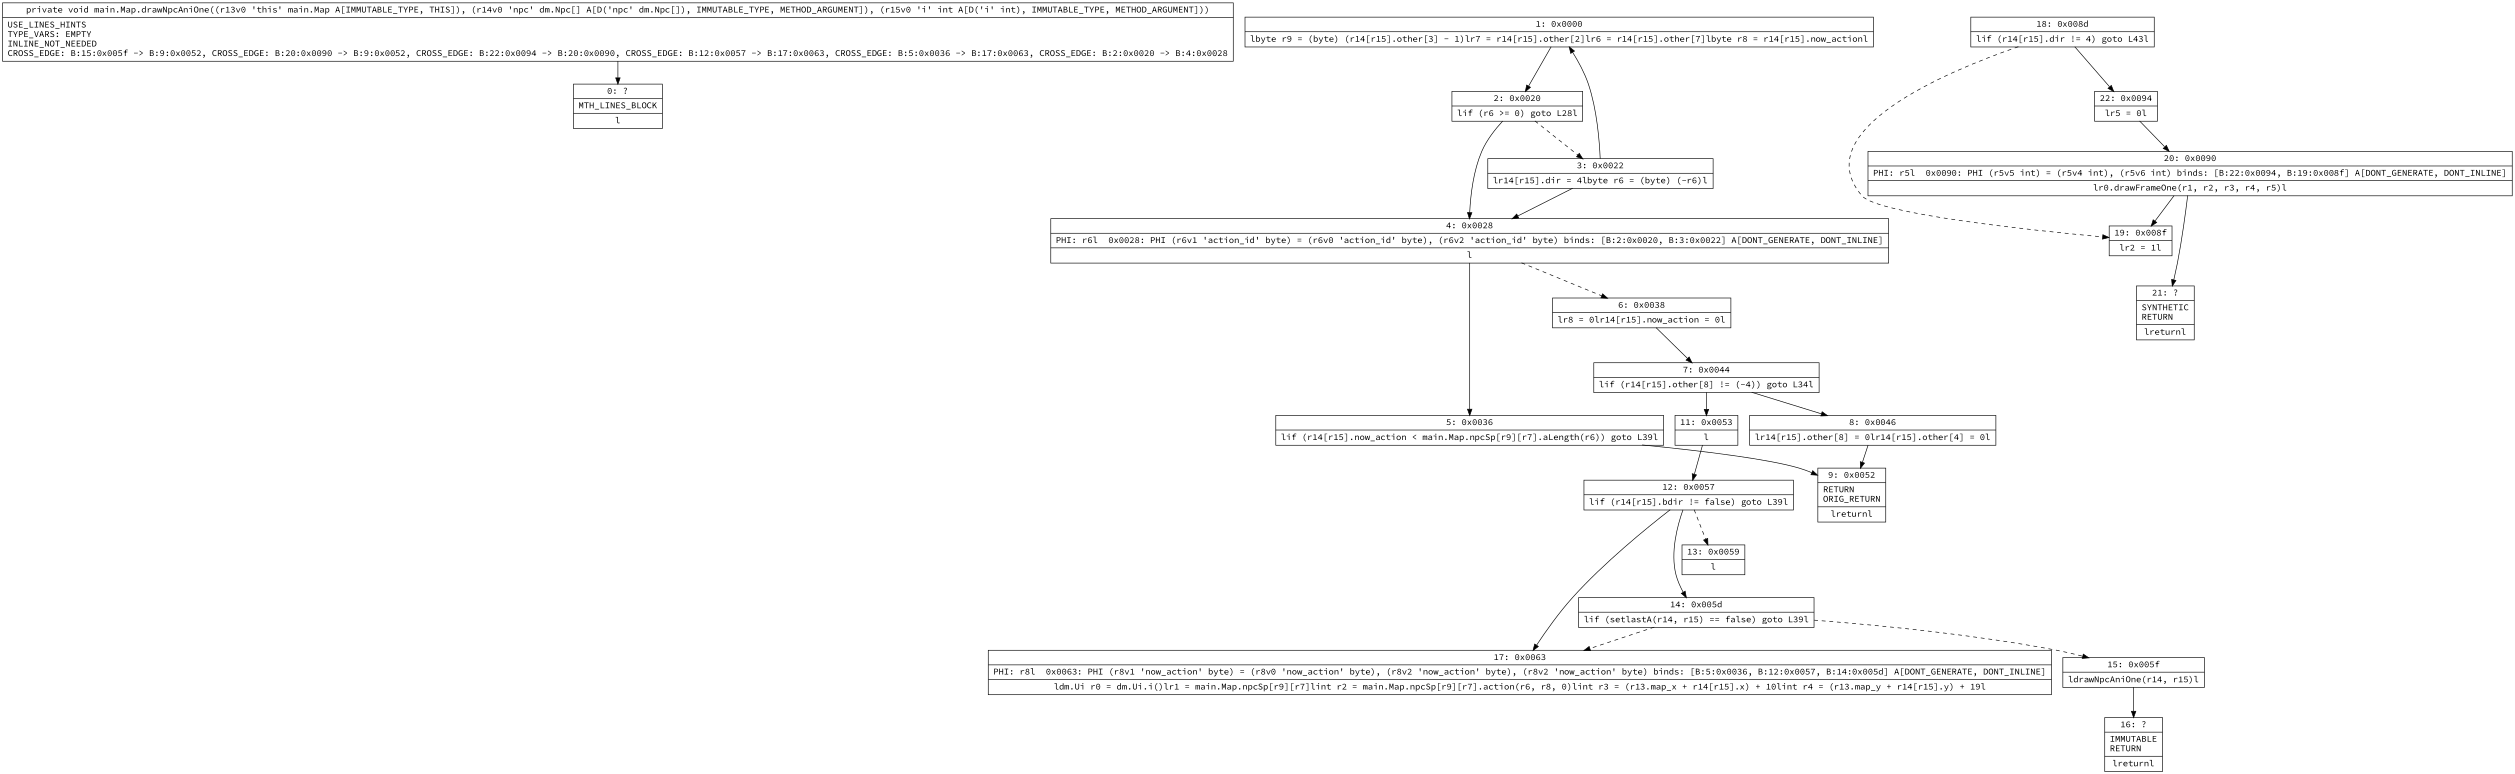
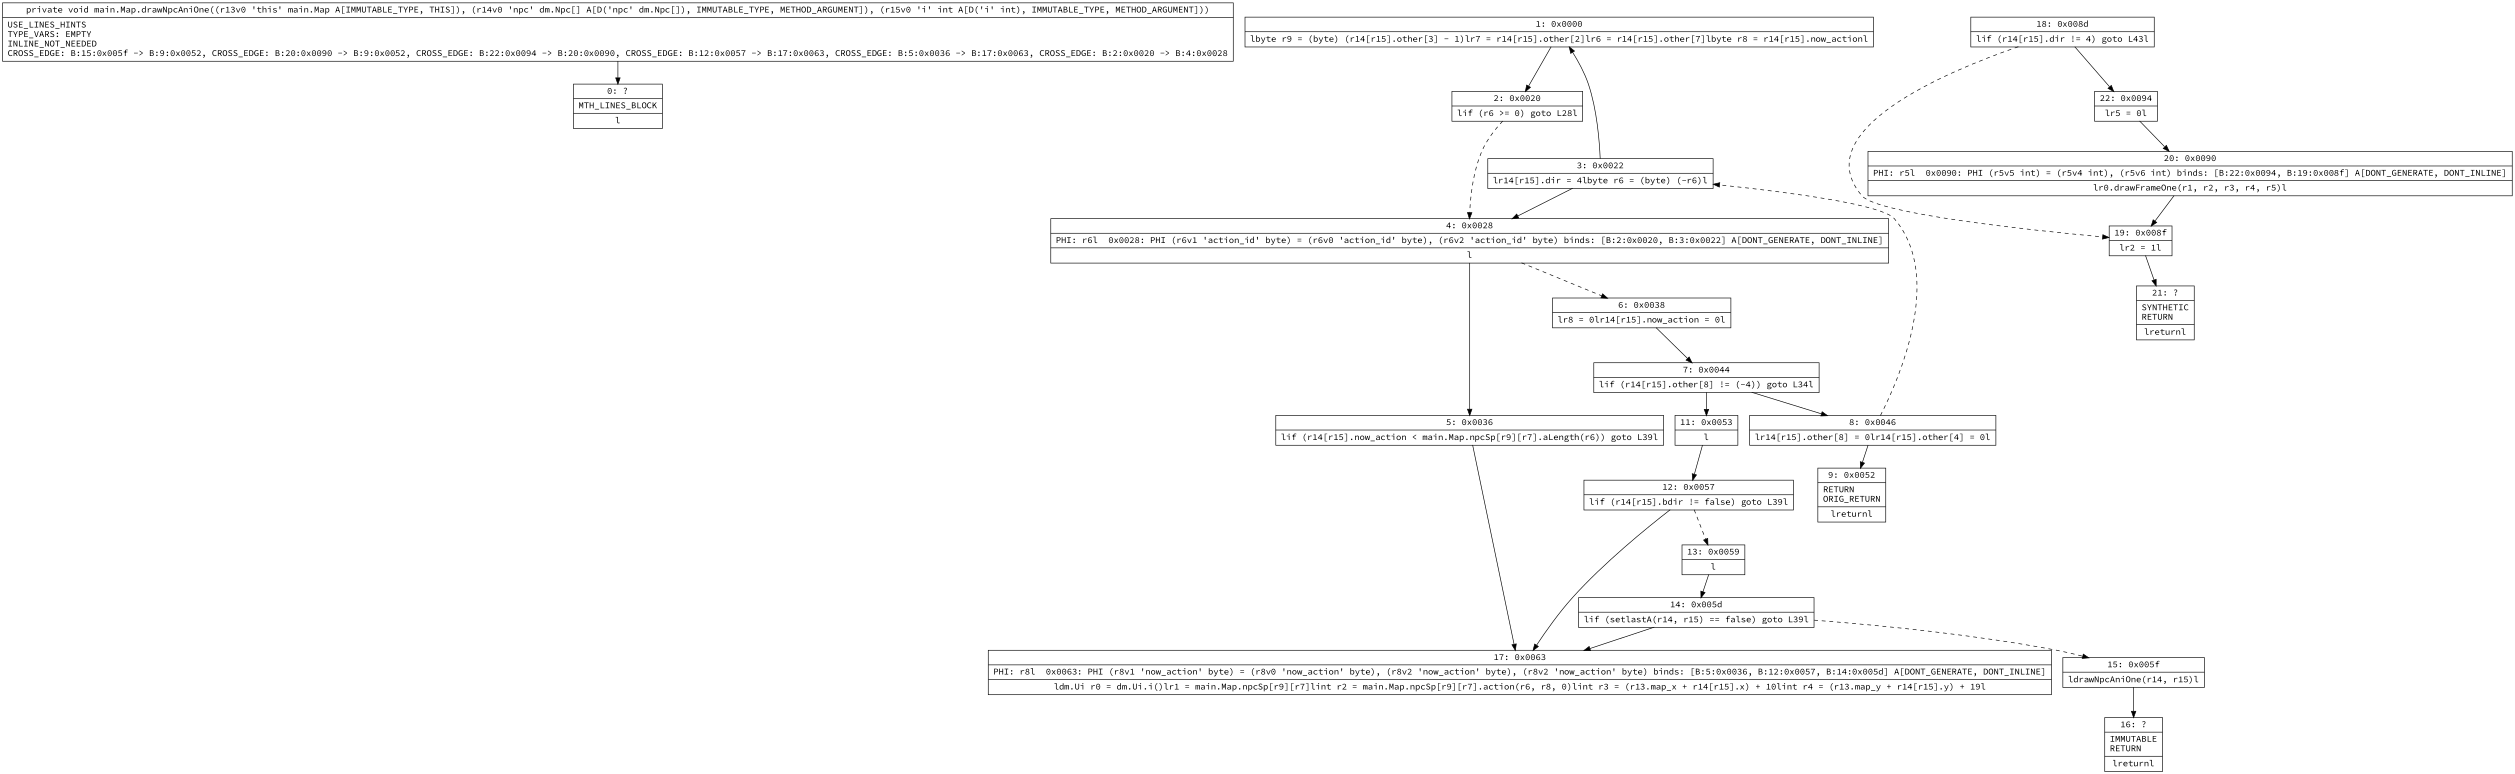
edge "2: 0x0020" -> "3: 0x0022": now "8: 0x0046" -> "3: 0x0022"
edge "2: 0x0020" -> "4: 0x0028": style solid -> dashed
edge "20: 0x0090" -> "21: ?": now "19: 0x008f" -> "21: ?"
edge "5: 0x0036" -> "9: 0x0052": now "5: 0x0036" -> "17: 0x0063"
edge "12: 0x0057" -> "14: 0x005d": now "13: 0x0059" -> "14: 0x005d"
edge "14: 0x005d" -> "17: 0x0063": style dashed -> solid
